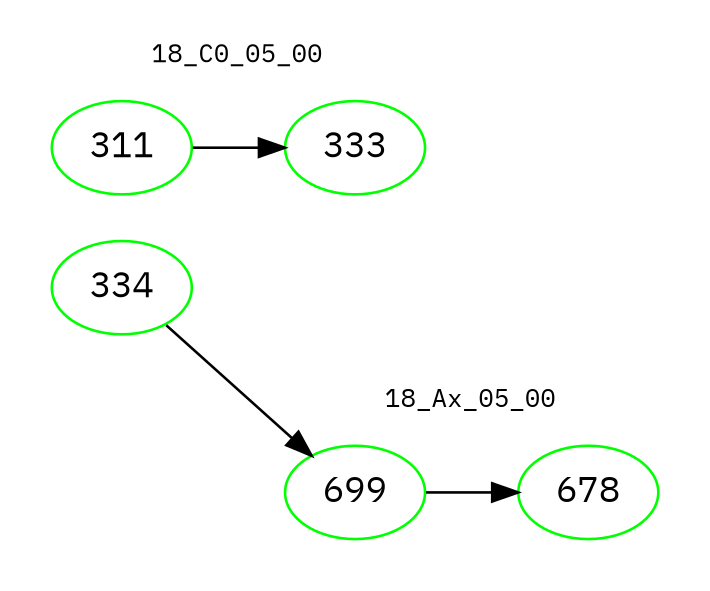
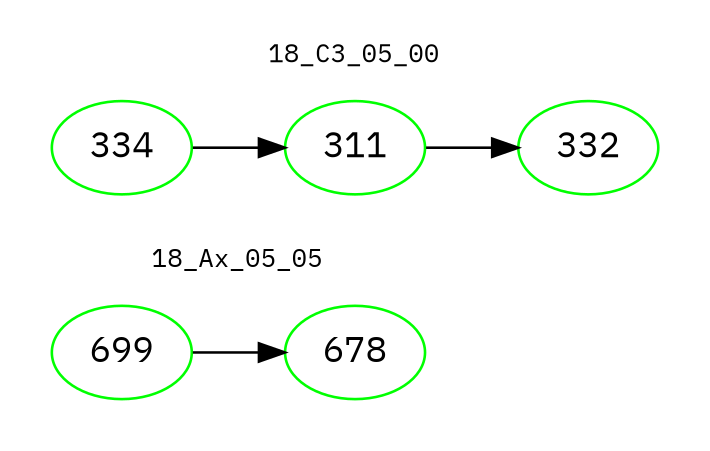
cluster "18_C0_05_00": label "18_C0_05_00" -> "18_C3_05_00"
node "333": label "333" -> "332"
edge "334" -> "699": now "334" -> "311"
cluster "18_Ax_05_00": label "18_Ax_05_00" -> "18_Ax_05_05"
